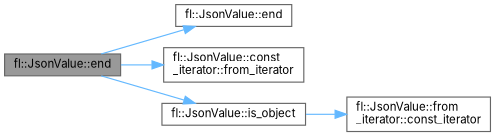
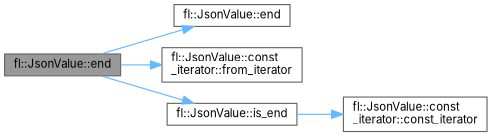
node "fl::JsonValue::is_object": label "fl::JsonValue::is_object" -> "fl::JsonValue::is_end"
node "fl::JsonValue::from _iterator::const_iterator": label "fl::JsonValue::from _iterator::const_iterator" -> "fl::JsonValue::const _iterator::const_iterator"
